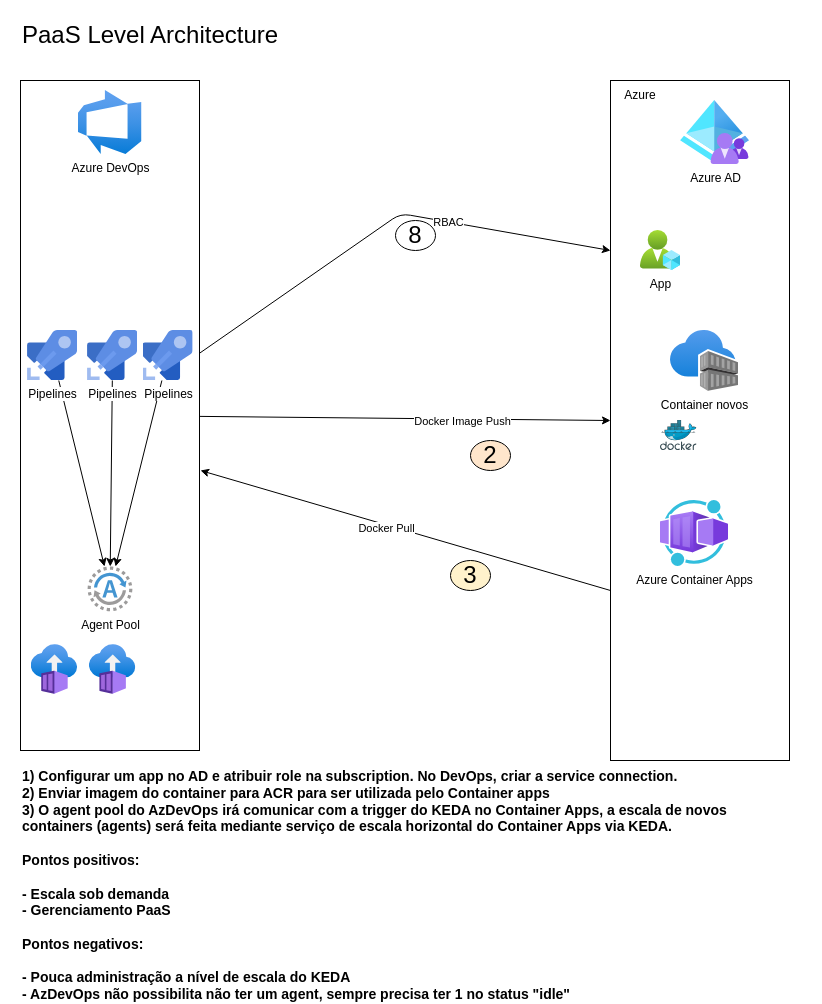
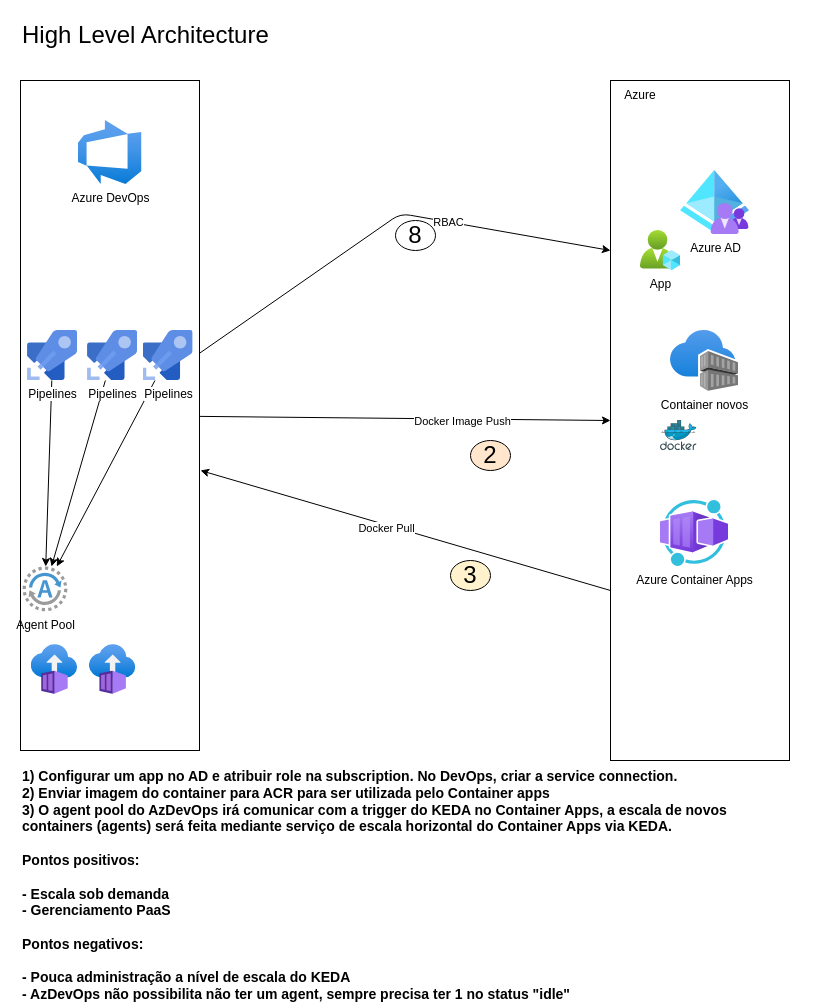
node "PaaS Level Architecture": label "PaaS Level Architecture" -> "High Level Architecture"
node "Azure DevOps": moved (110, 123) -> (110, 153)
node "Azure AD": moved (715, 133) -> (715, 203)
node "Agent Pool": moved (110, 589) -> (45, 589)
